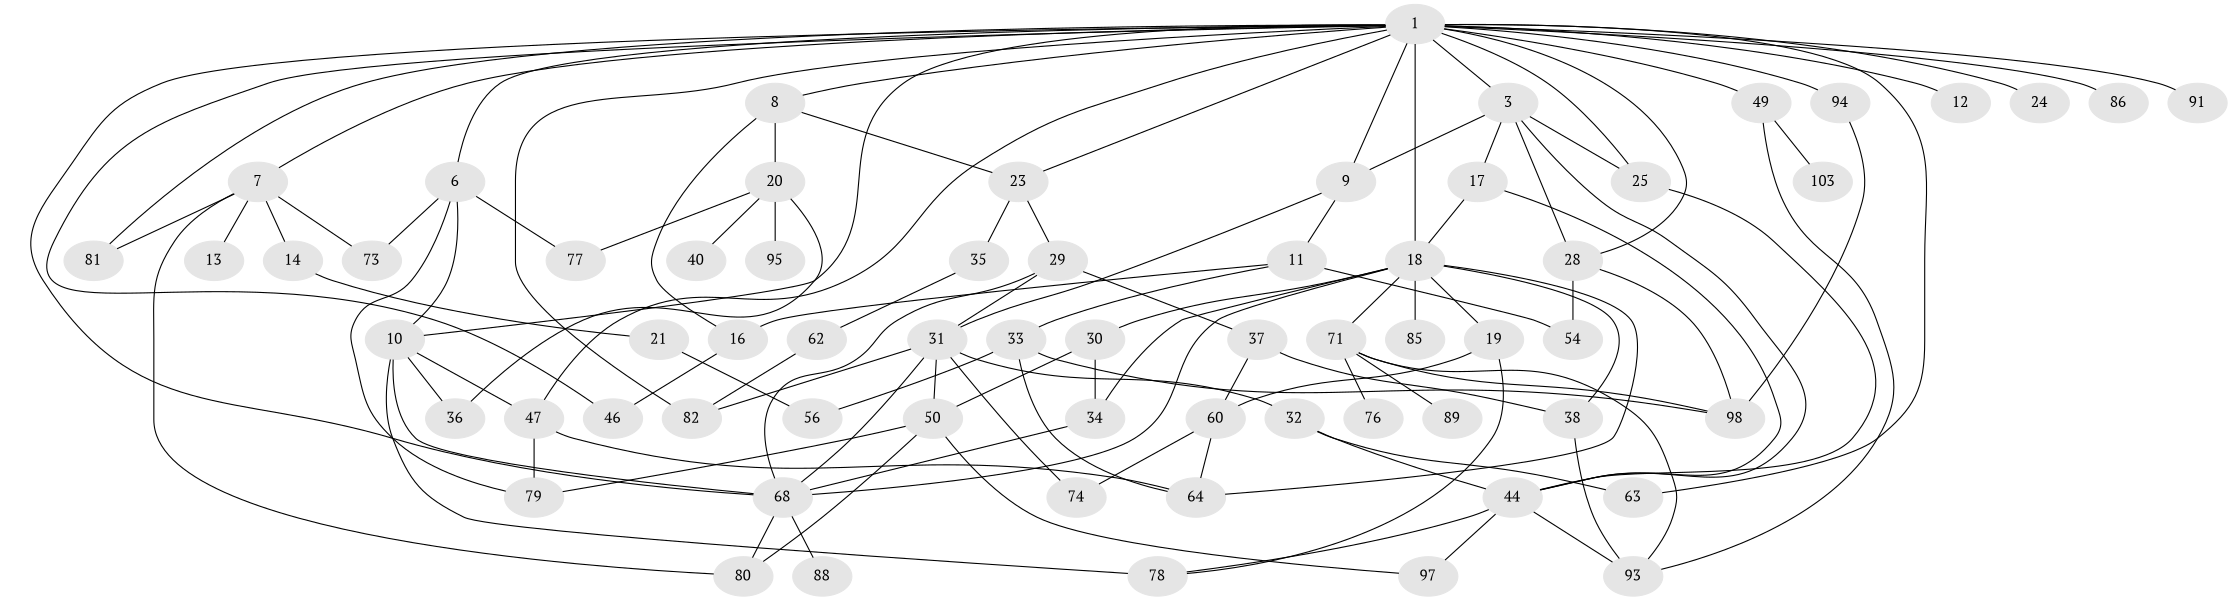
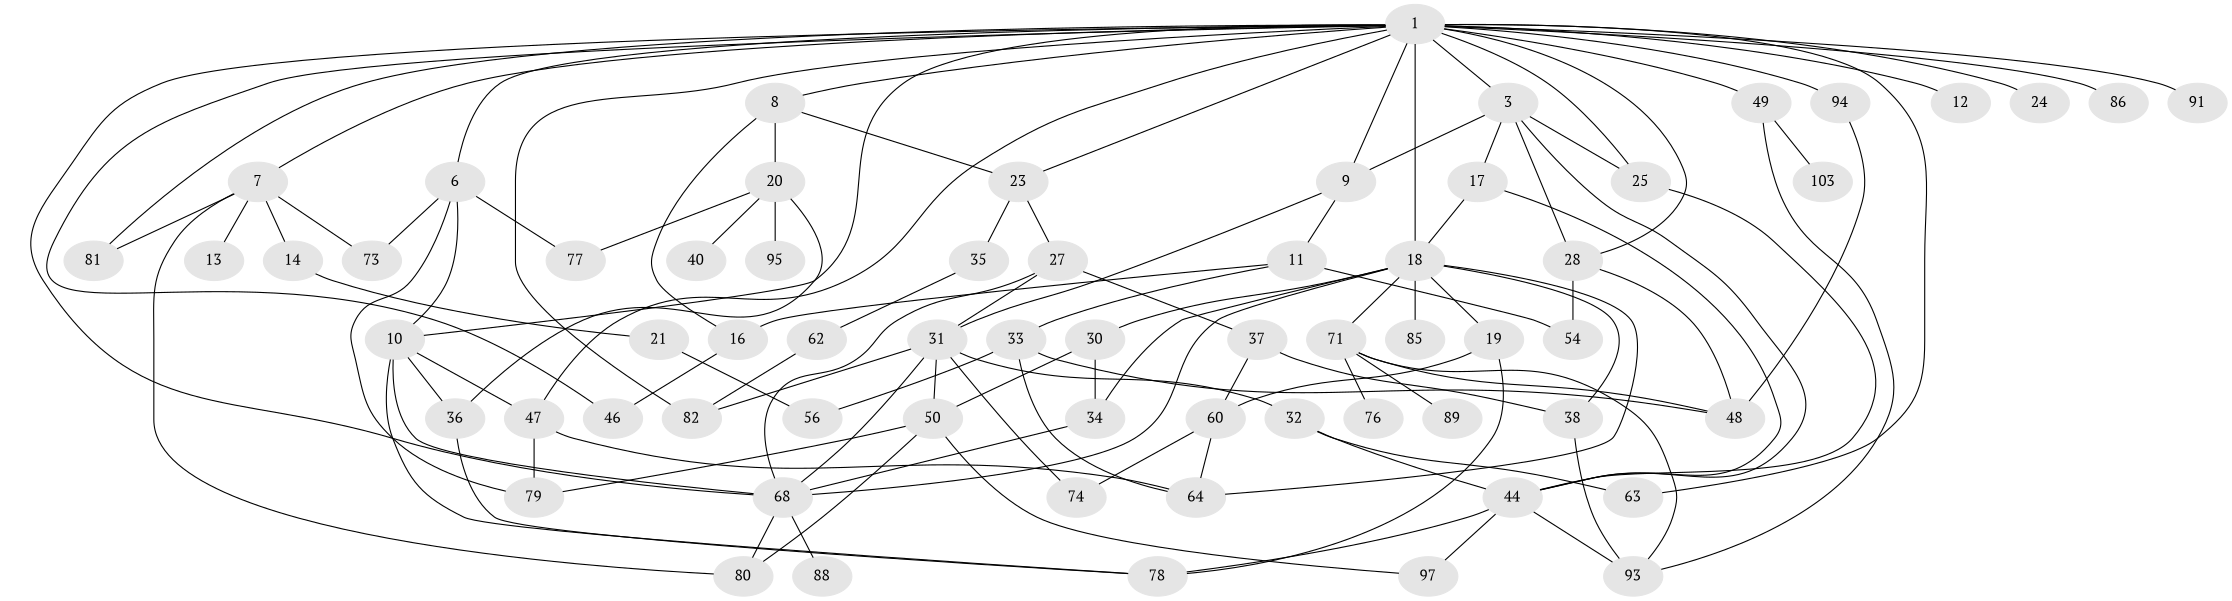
node "29": label "29" -> "27"
node "98": label "98" -> "48"
edge "36" -- "78": added
